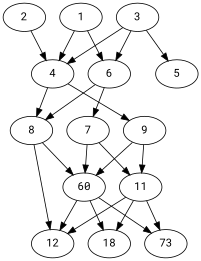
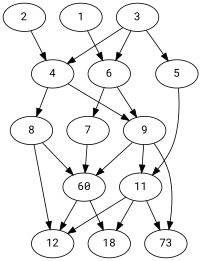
edge "1" -> "4": removed
edge "6" -> "8": now "6" -> "9"
edge "7" -> "11": now "5" -> "11"
edge "60" -> "73": now "9" -> "73"
